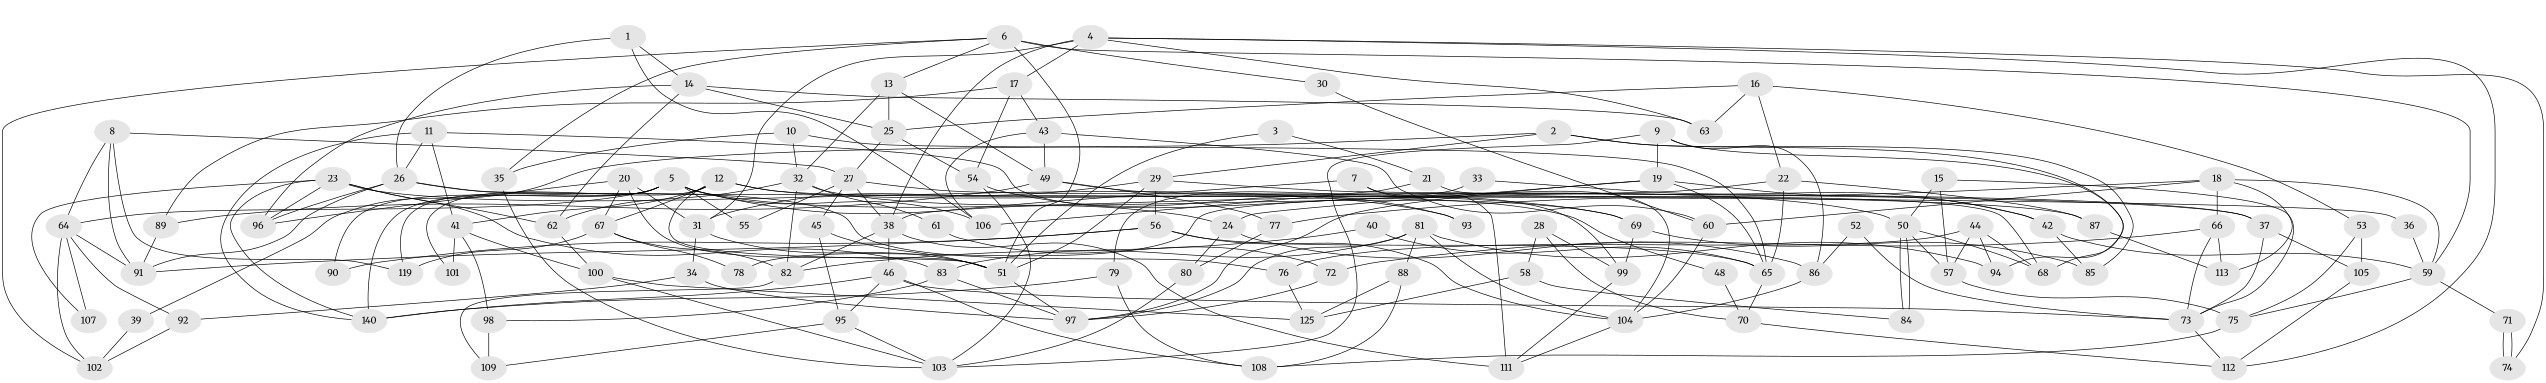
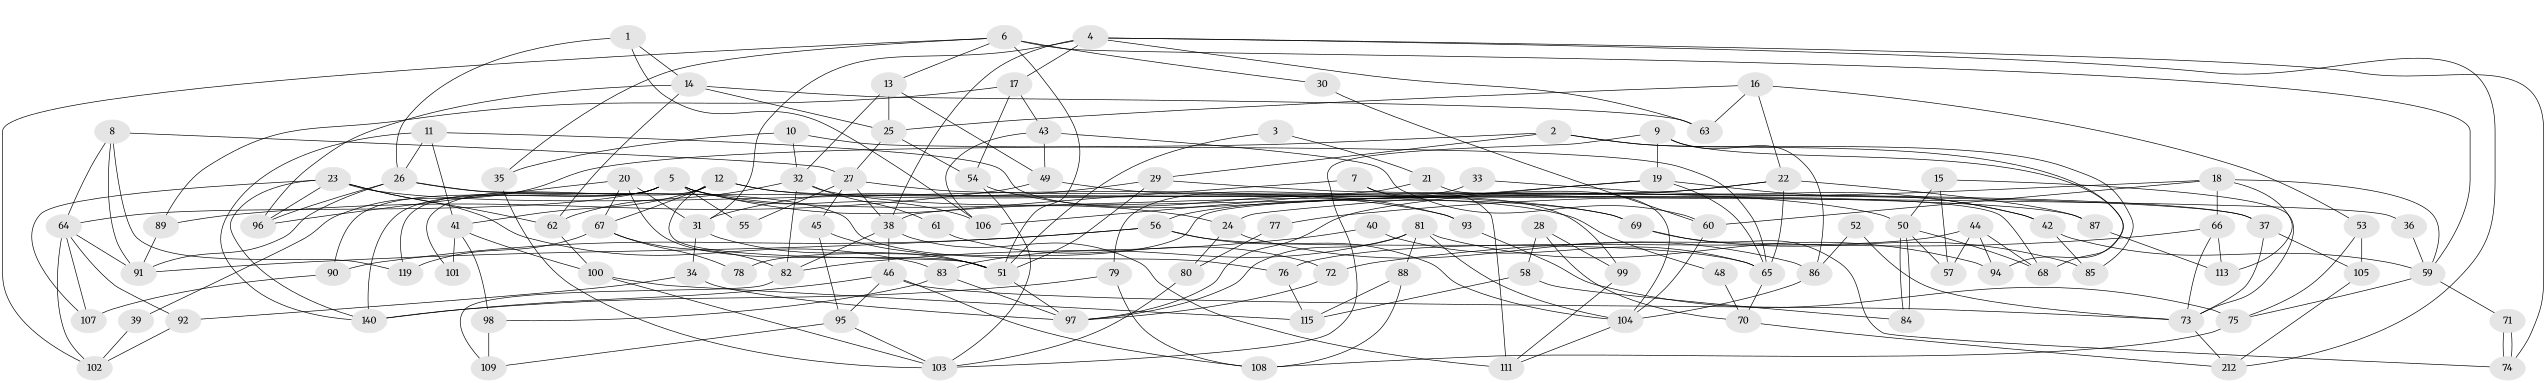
edge "49" -- "77": removed
edge "29" -- "56": now "22" -- "56"
edge "69" -- "99": now "69" -- "74"
edge "90" -- "107": added
edge "57" -- "75": now "93" -- "75"
node "125": label "125" -> "115"
node "112": label "112" -> "212"
